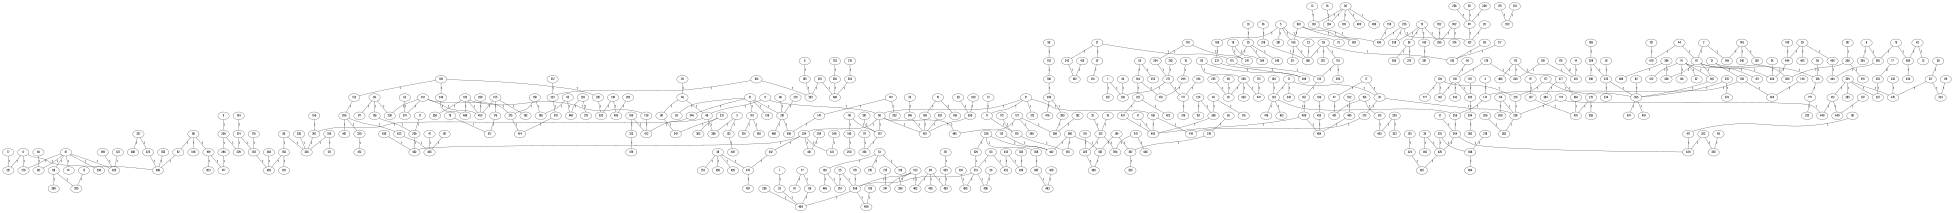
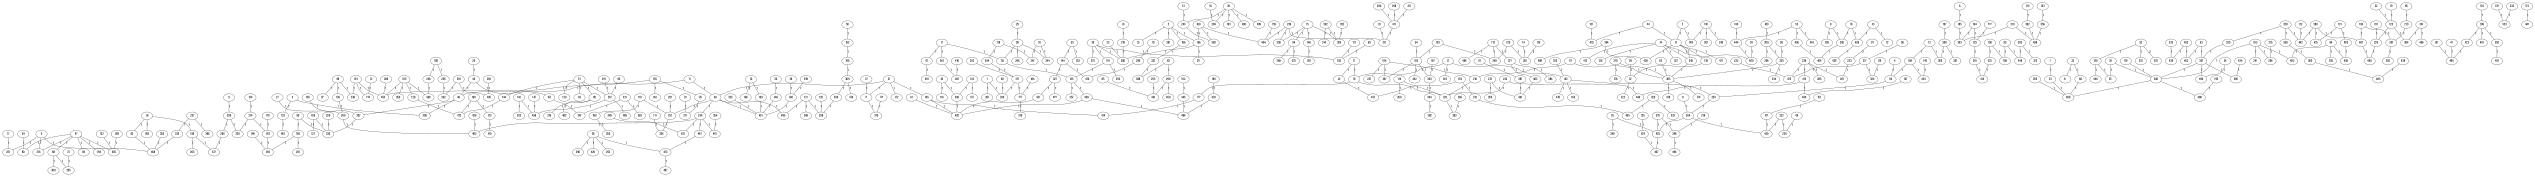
node "427": label "427" -> "727"
edge "59" -- "138": now "59" -- "221"
edge "100" -- "132": removed, label "1"
edge "290" -- "441": removed, label "1"
edge "181" -- "315": removed, label "1"
edge "142" -- "147": now "142" -- "458"
edge "357" -- "409": now "135" -- "409"
edge "379" -- "415": now "131" -- "415"
edge "215" -- "241": now "215" -- "296"
